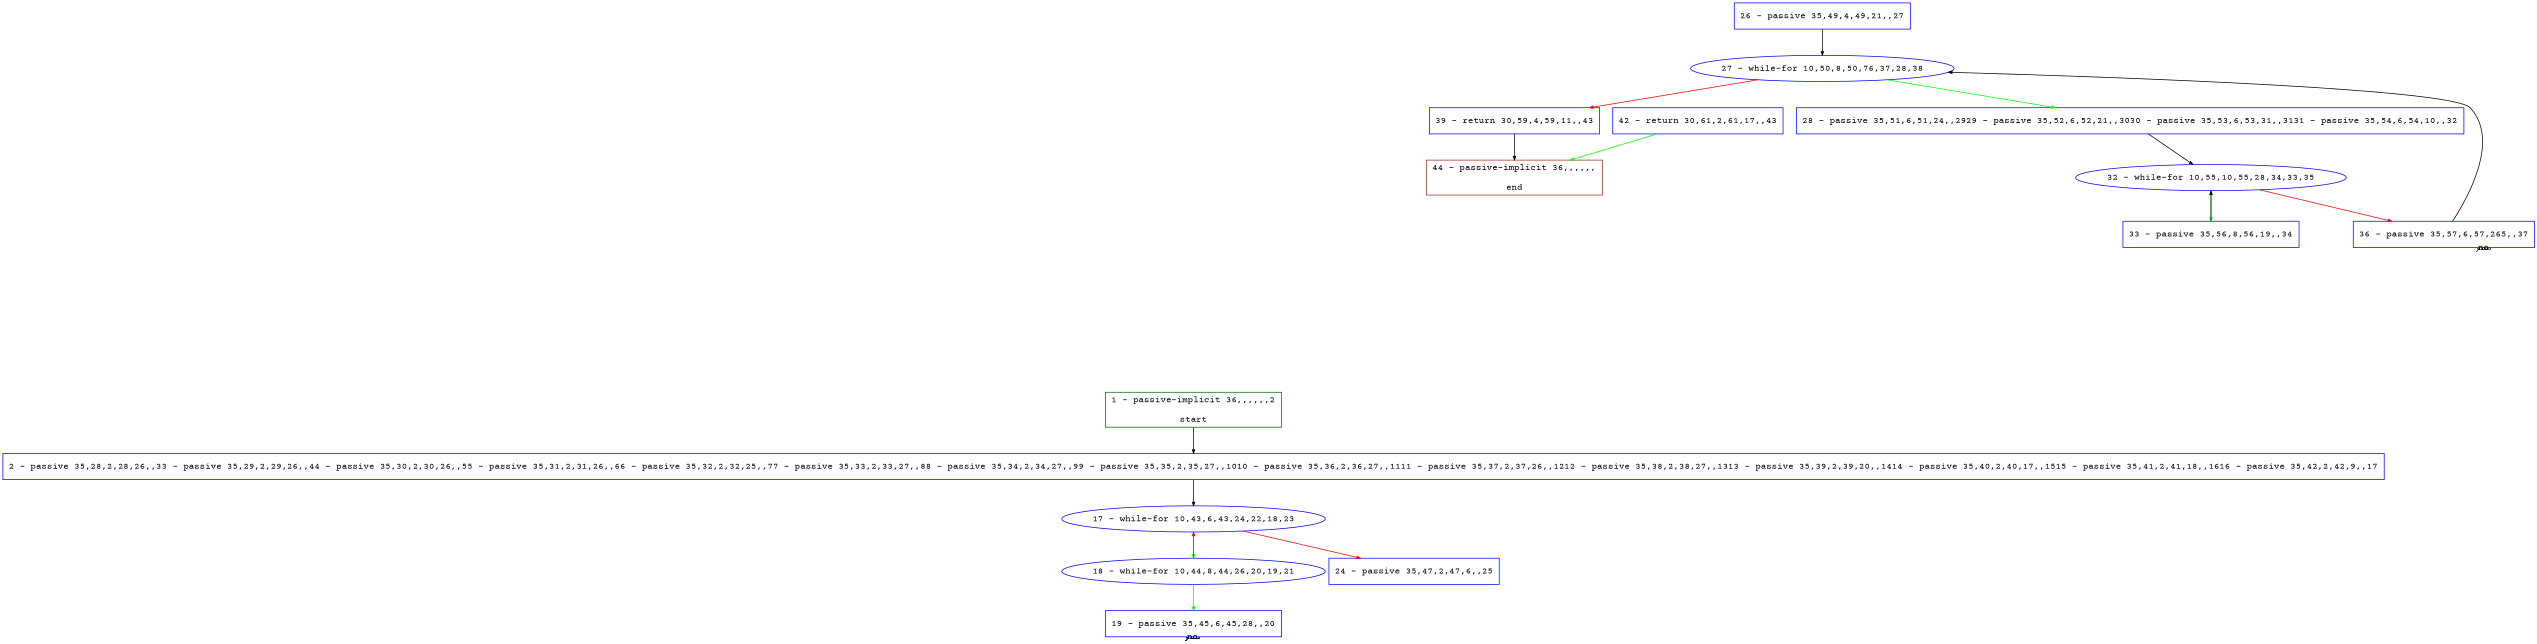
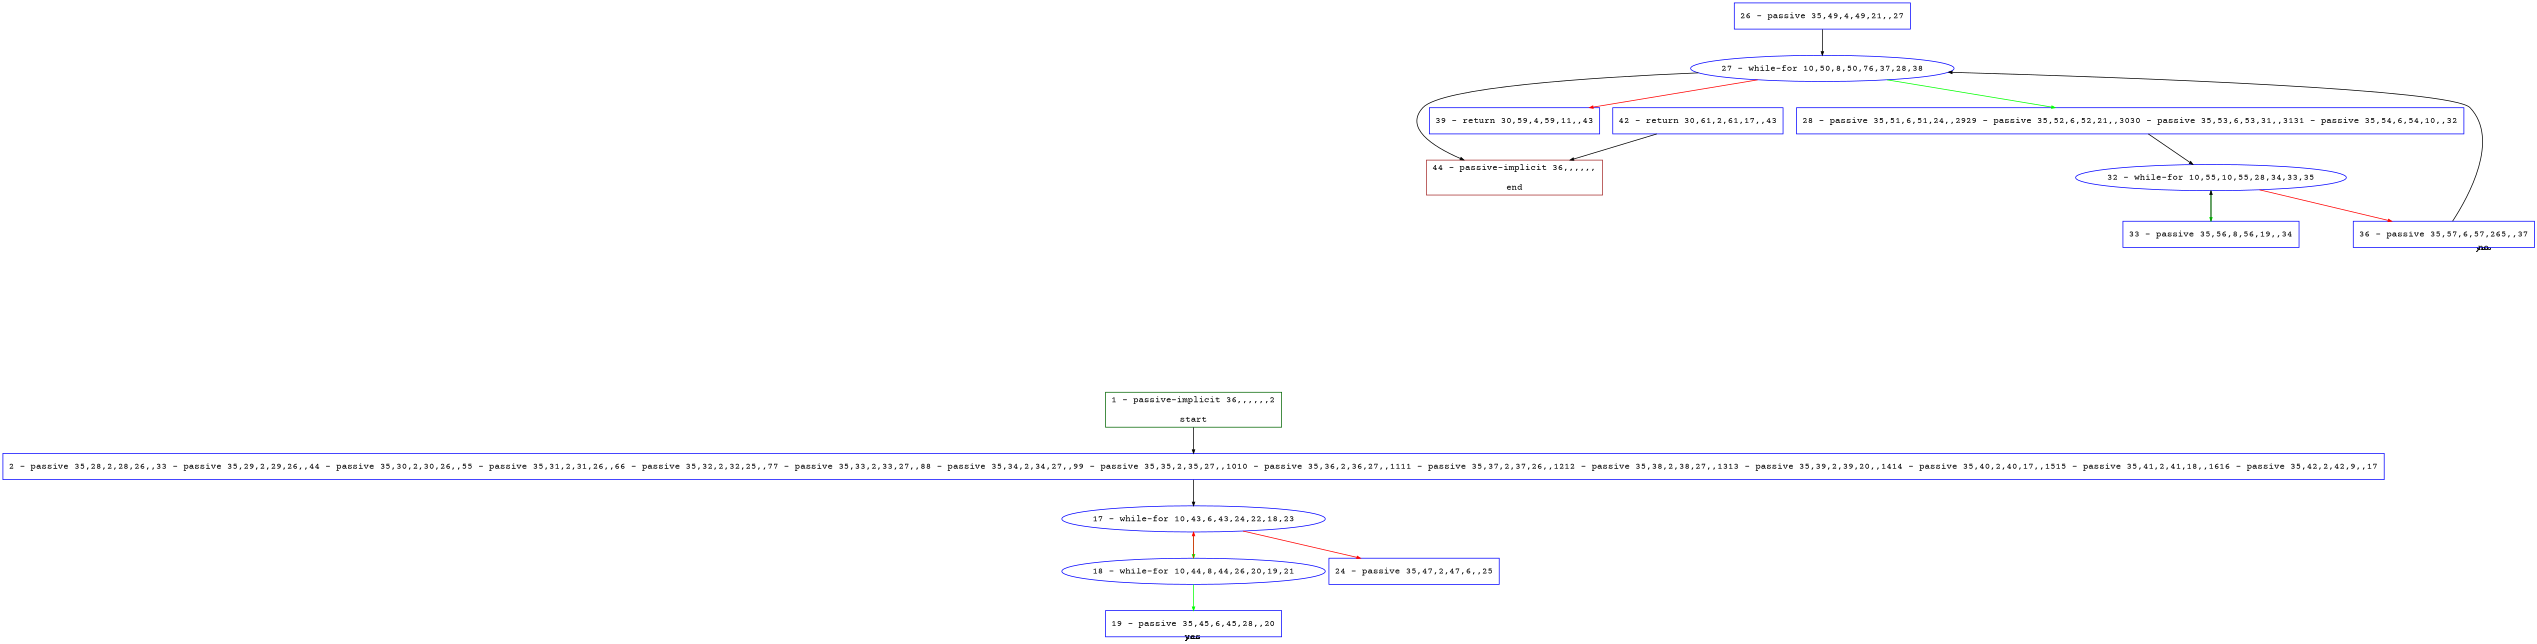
edge "39 - return 30,59,4,59,11,,43" -> "44 - passive-implicit 36,,,,,, end": now "27 - while-for 10,50,8,50,76,37,28,38" -> "44 - passive-implicit 36,,,,,, end"
edge "42 - return 30,61,2,61,17,,43" -> "44 - passive-implicit 36,,,,,, end": color #00ff00 -> #000000
edge "32 - while-for 10,55,10,55,28,34,33,35" -> "33 - passive 35,56,8,56,19,,34": label "no" -> "yes"
edge "18 - while-for 10,44,8,44,26,20,19,21" -> "19 - passive 35,45,6,45,28,,20": label "no" -> "yes"
